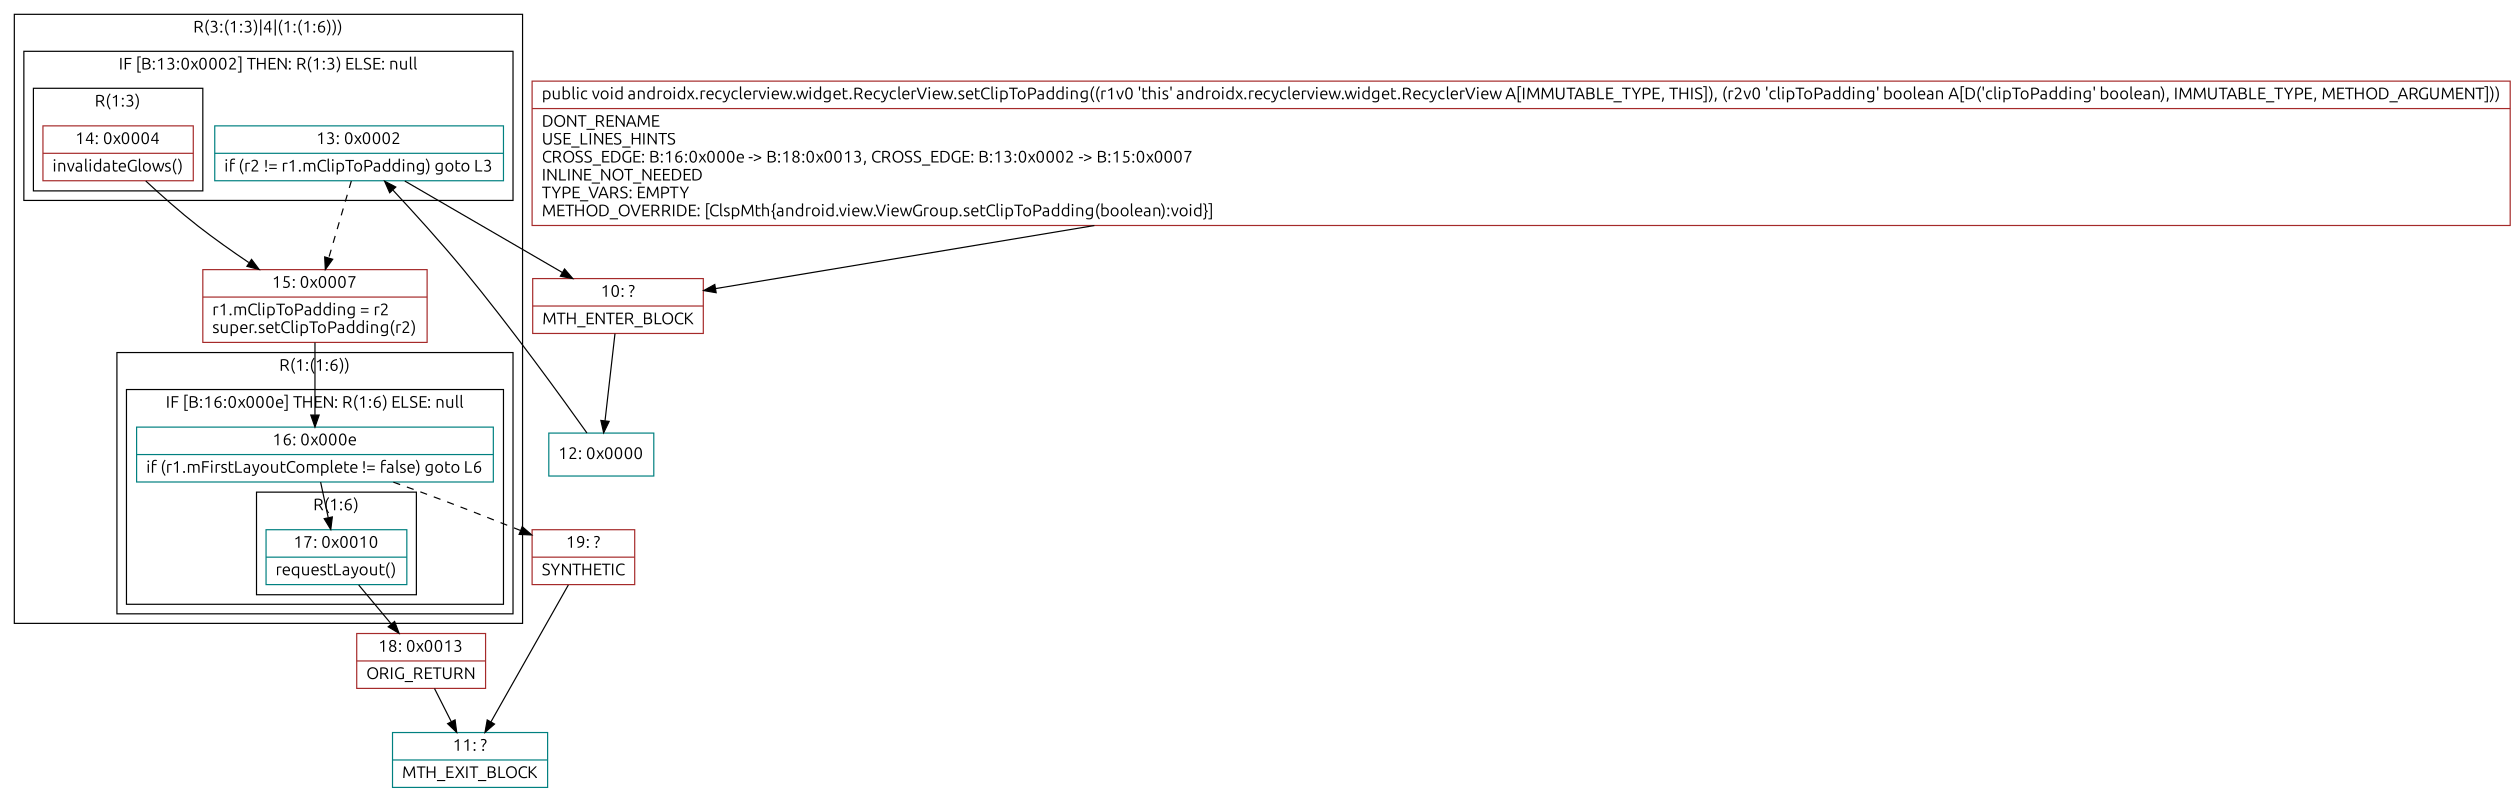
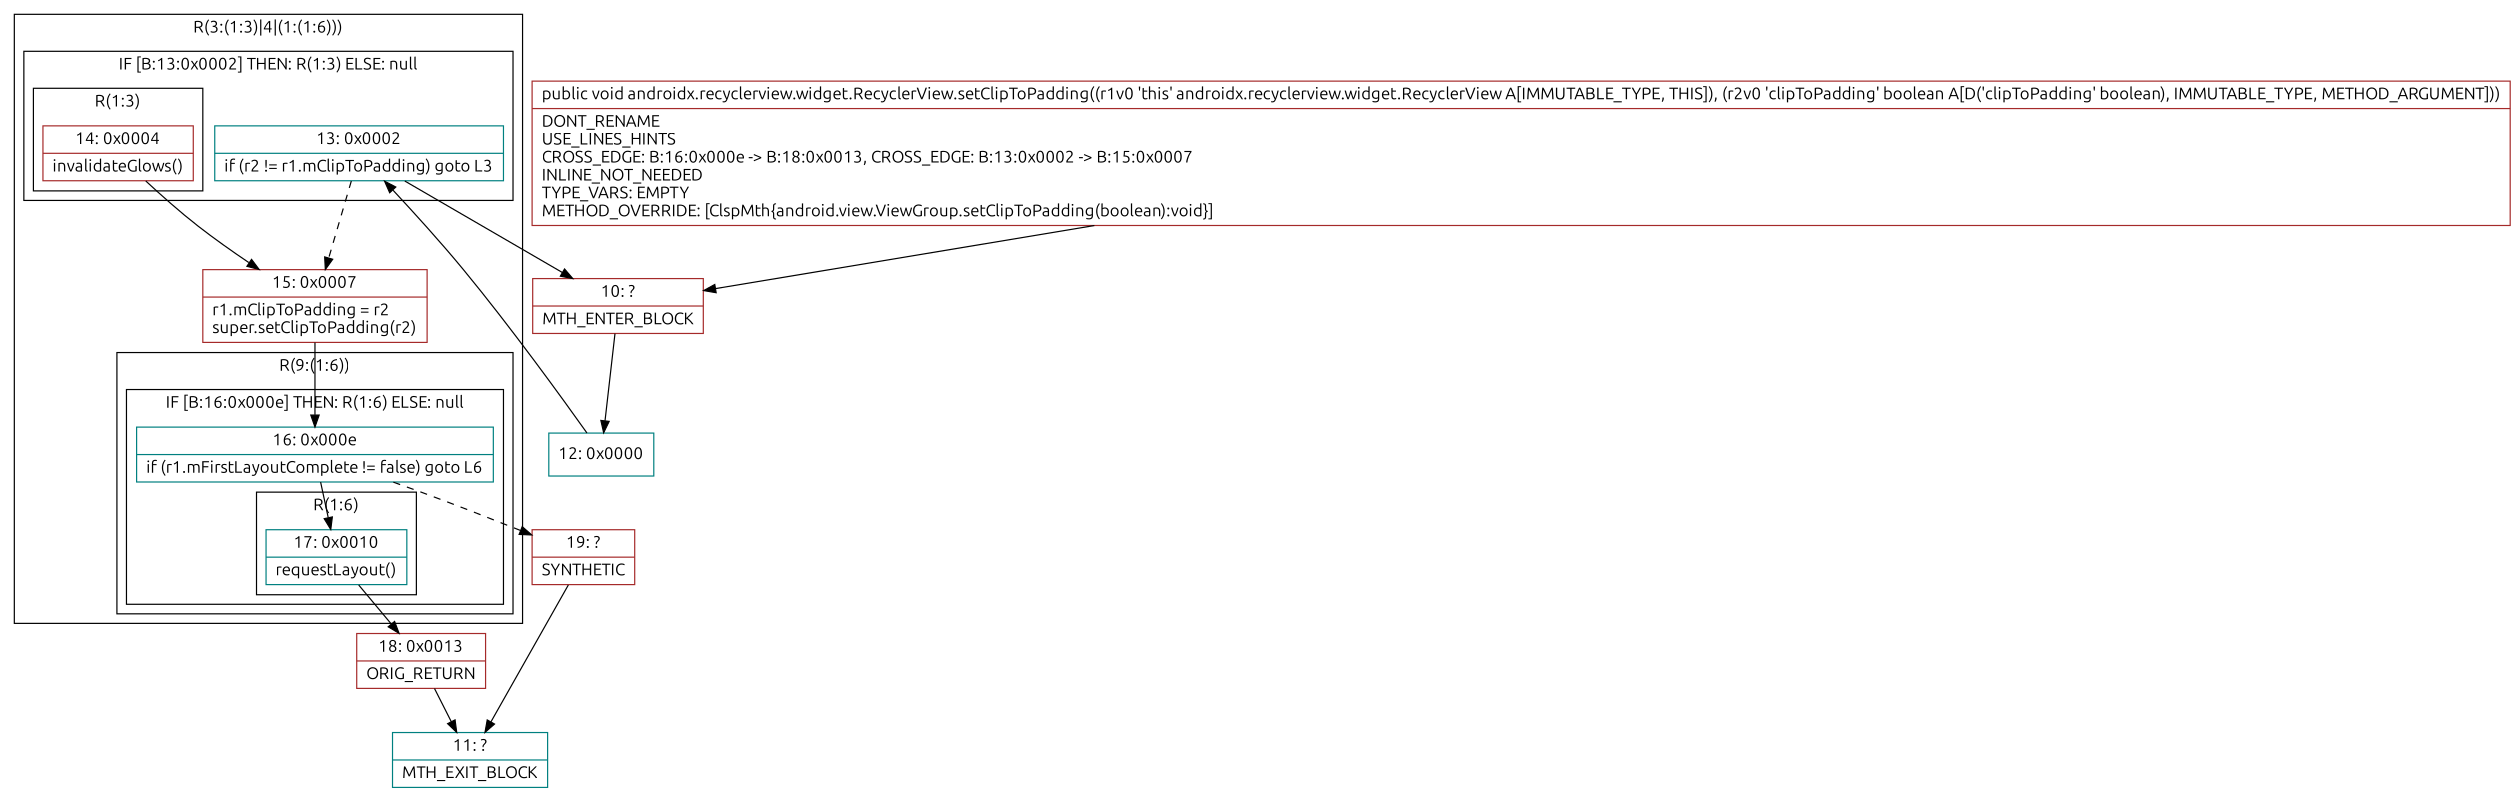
cluster "R(1:(1:6))": label "R(1:(1:6))" -> "R(9:(1:6))"
